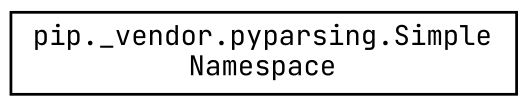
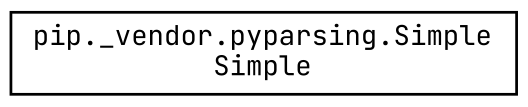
node "pip._vendor.pyparsing.Simple Namespace": label "pip._vendor.pyparsing.Simple Namespace" -> "pip._vendor.pyparsing.Simple Simple"
